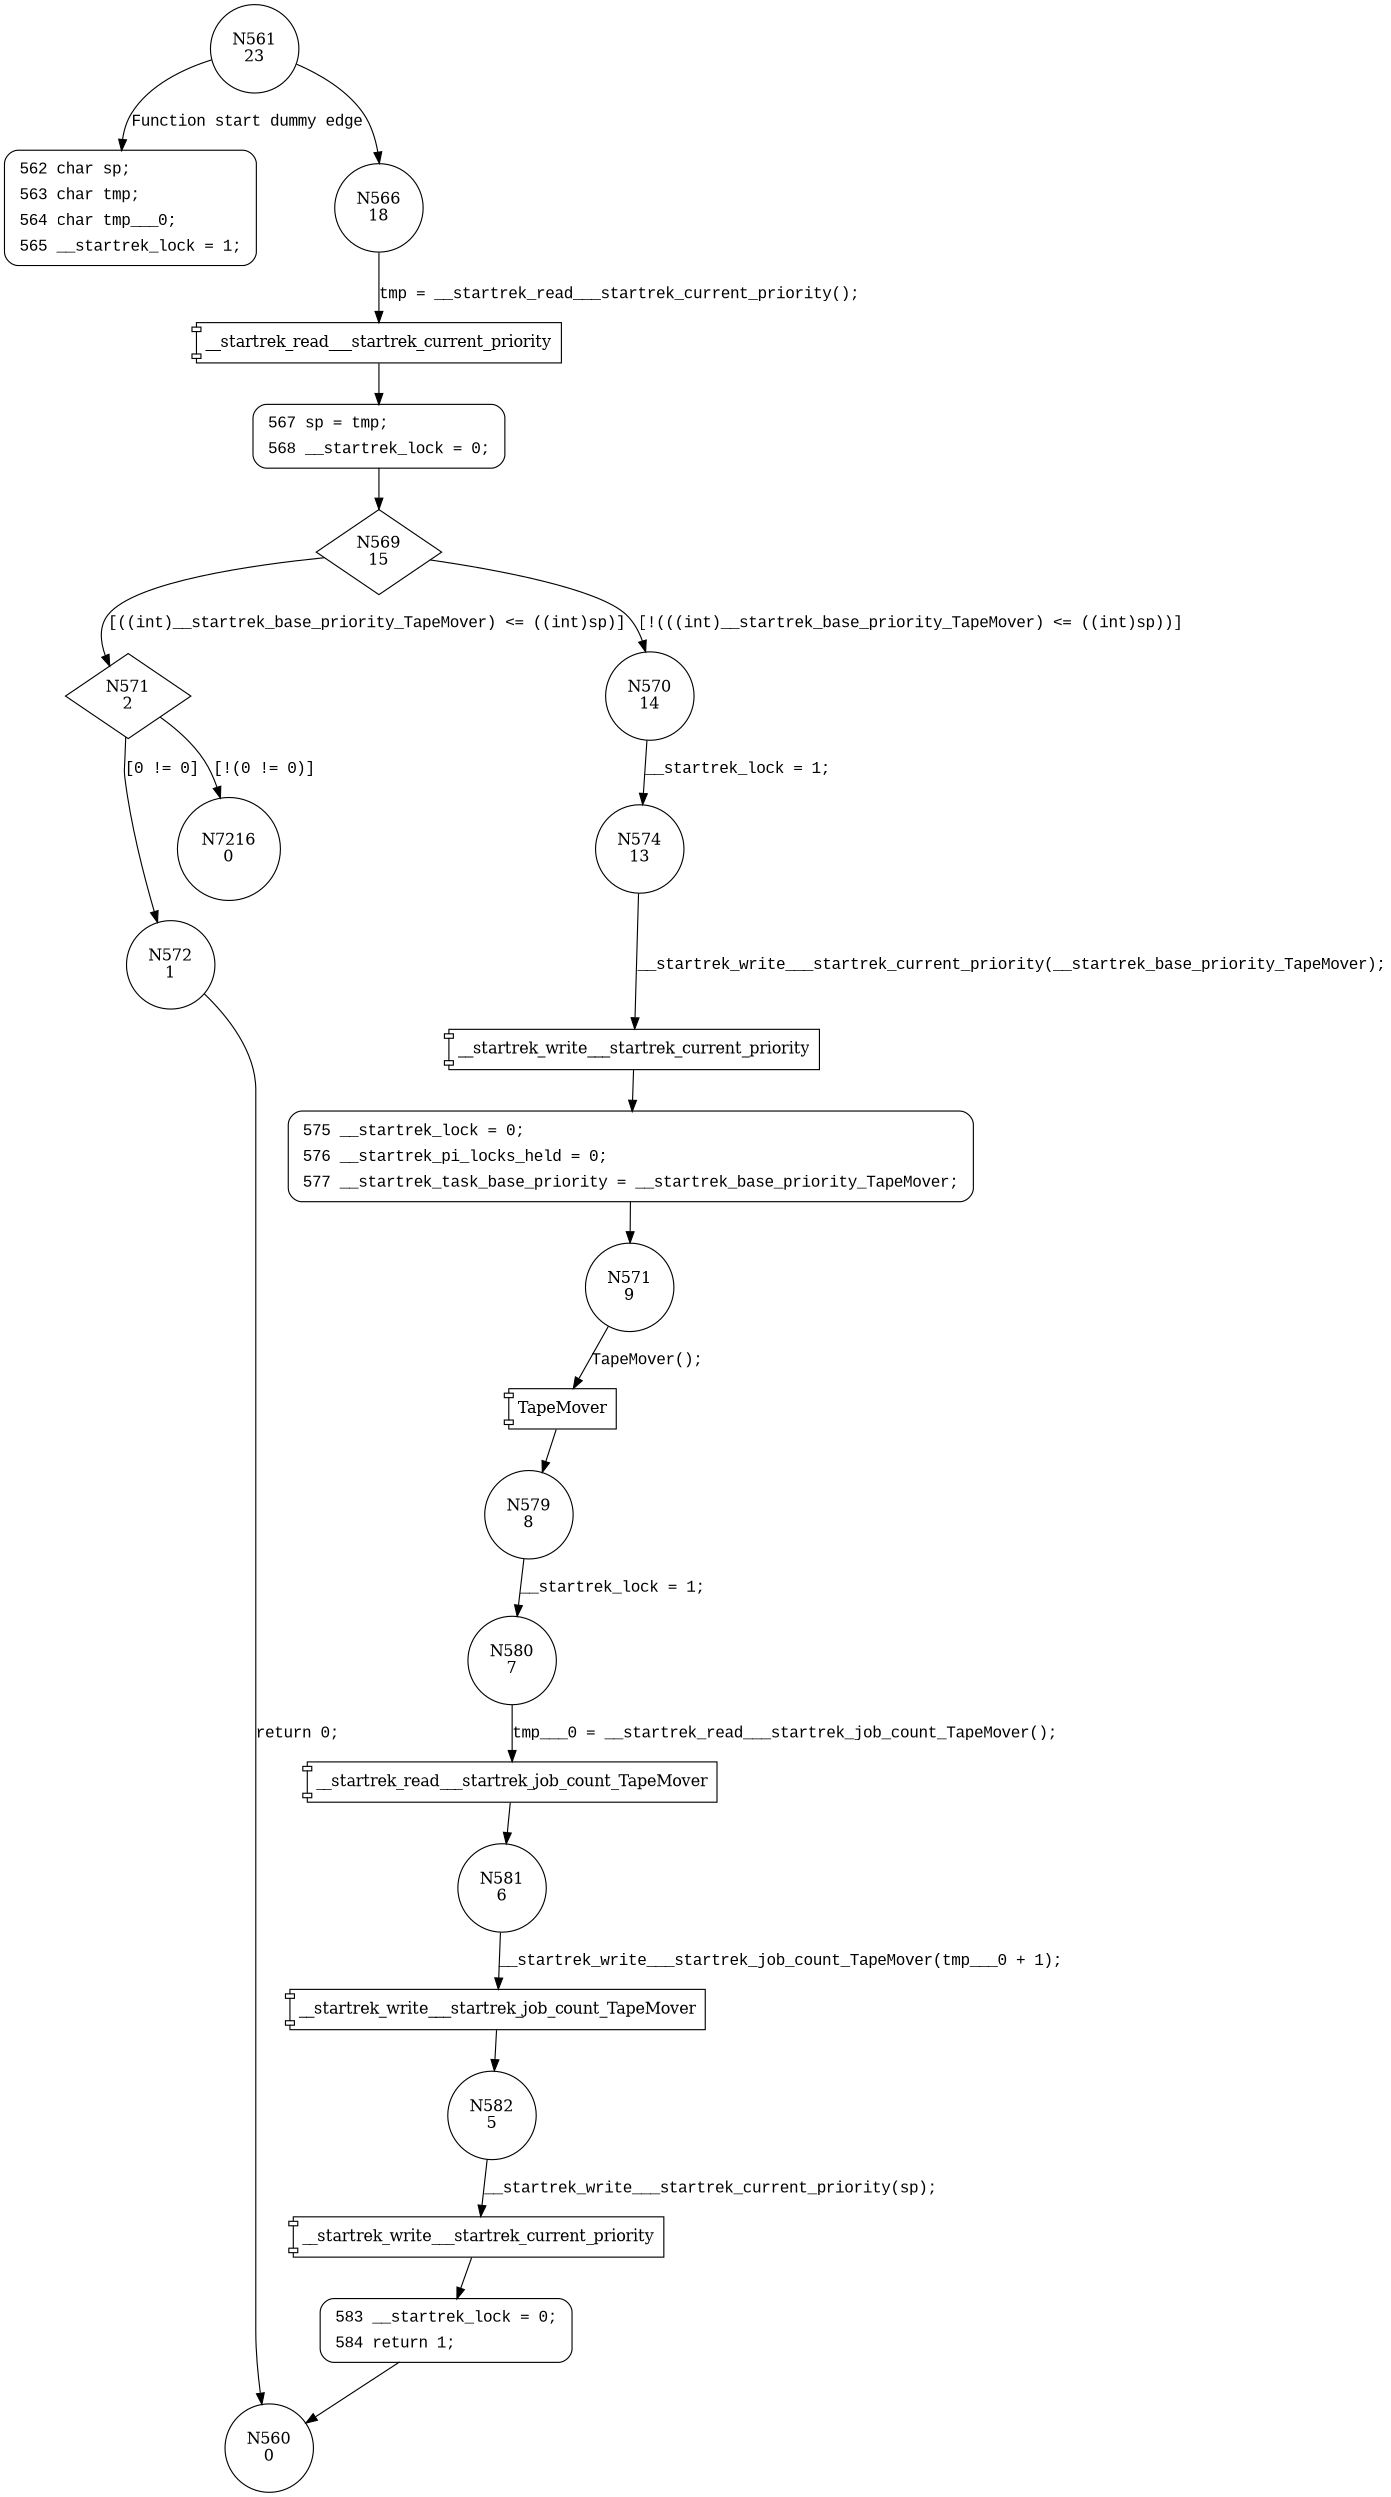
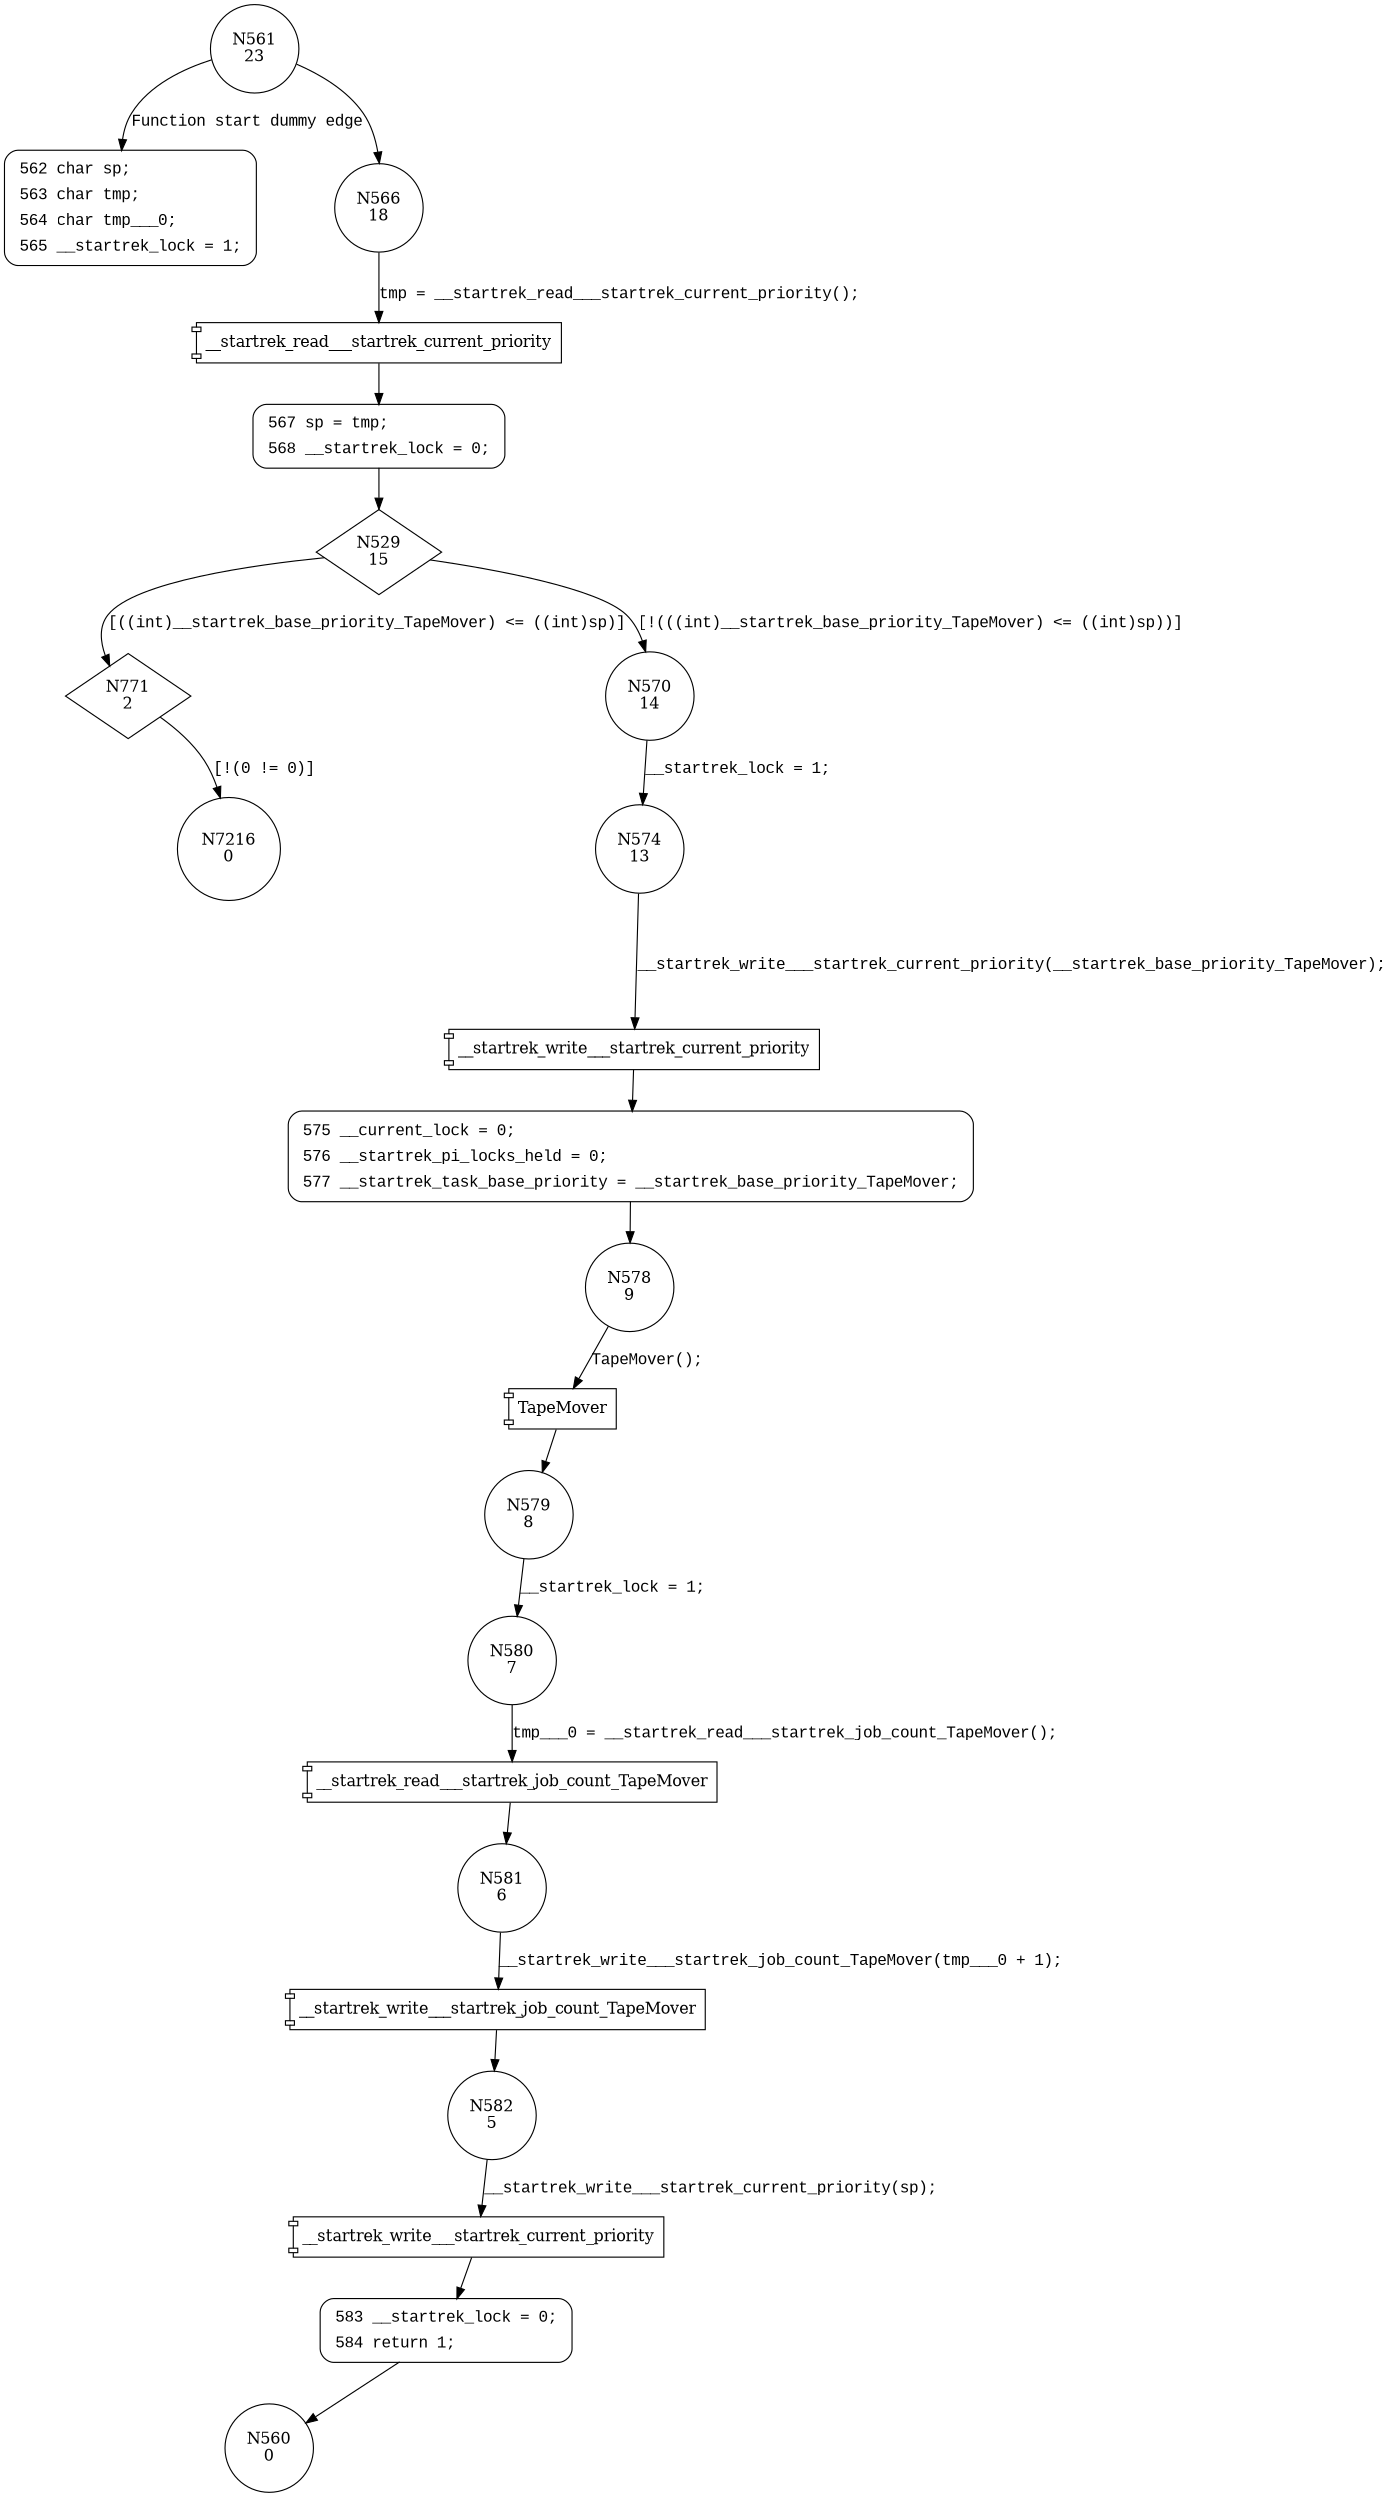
node "N569 15": label "N569 15" -> "N529 15"
node "N571 2": label "N571 2" -> "N771 2"
node "N572 1": removed
node "575": text "__startrek_lock = 0;" -> "__current_lock = 0;"
node "N571 9": label "N571 9" -> "N578 9"
